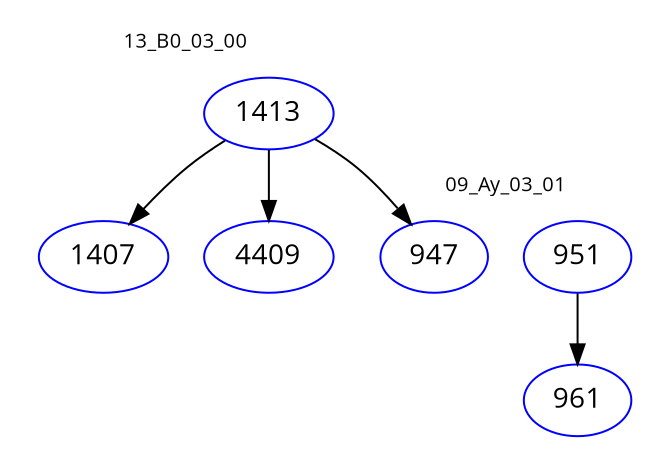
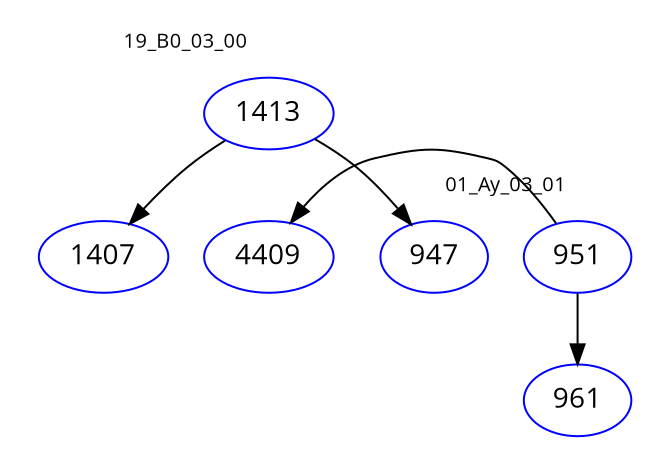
cluster "13_B0_03_00": label "13_B0_03_00" -> "19_B0_03_00"
edge "1413" -> "4409": now "951" -> "4409"
cluster "09_Ay_03_01": label "09_Ay_03_01" -> "01_Ay_03_01"
